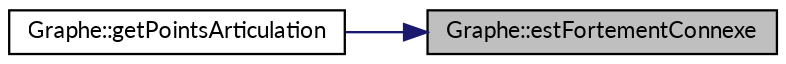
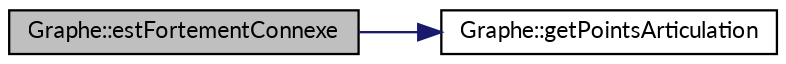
edge "Graphe::getPointsArticulation" -> "Graphe::estFortementConnexe": reversed
